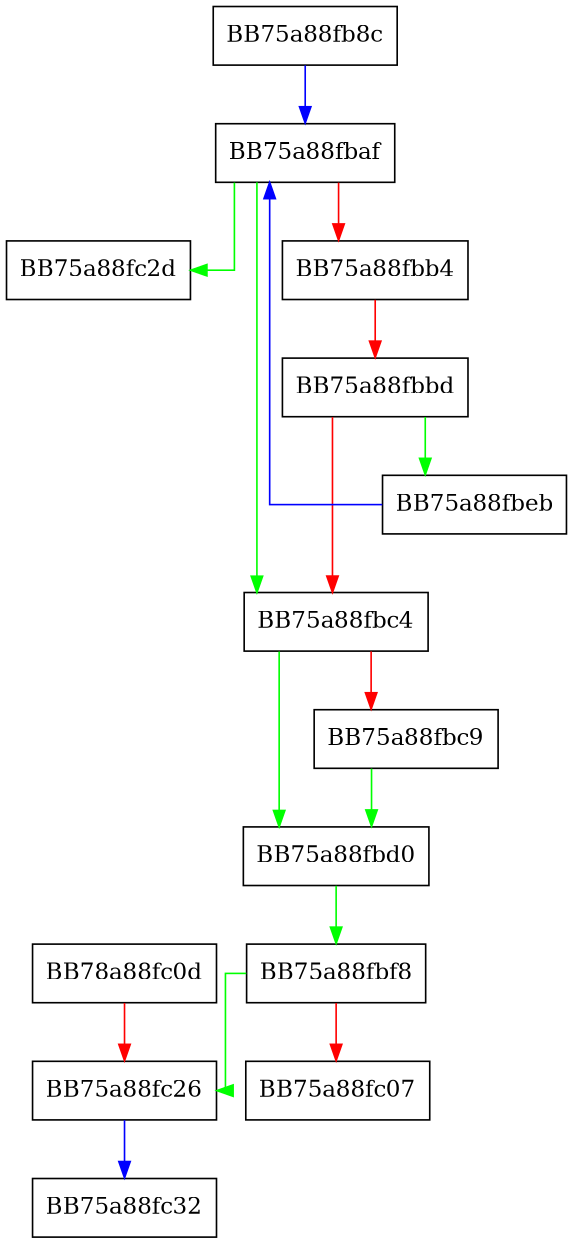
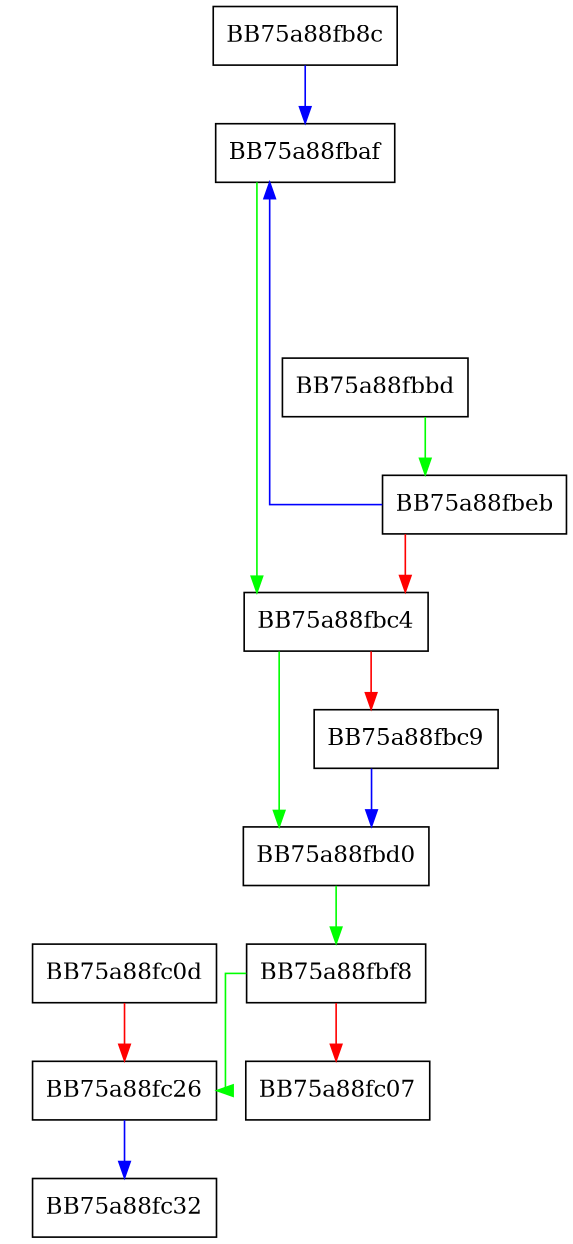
node "BB75a88fc2d": removed
node "BB75a88fbb4": removed
edge "BB75a88fbbd" -> "BB75a88fbc4": now "BB75a88fbeb" -> "BB75a88fbc4"
edge "BB75a88fbc9" -> "BB75a88fbd0": color green -> blue
node "BB78a88fc0d": label "BB78a88fc0d" -> "BB75a88fc0d"
